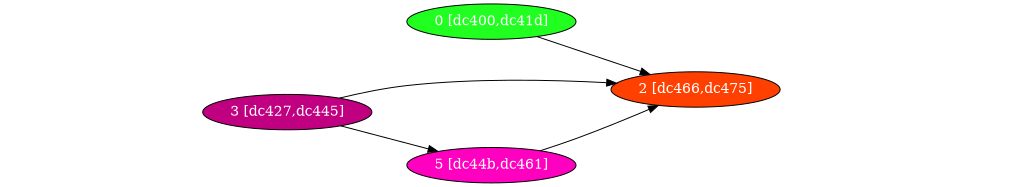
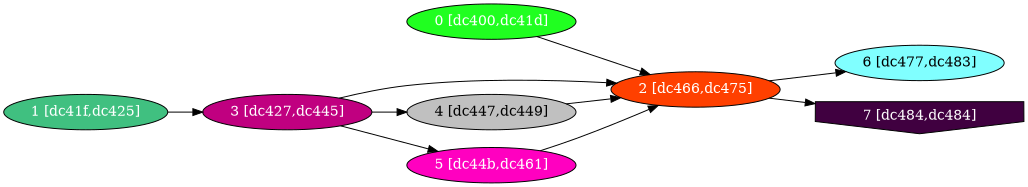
node "6 [dc477,dc483]": added
node "1 [dc41f,dc425]": added
node "4 [dc447,dc449]": added
node "7 [dc484,dc484]": added
